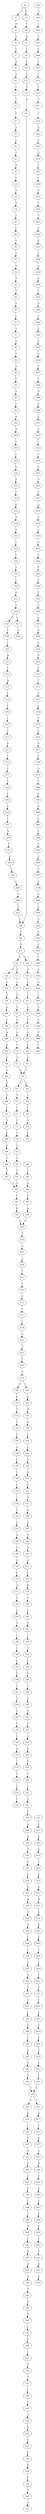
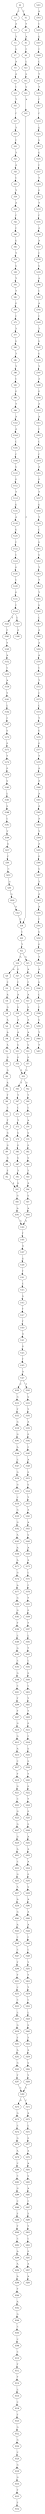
node "S82": added
edge "S223" -> "S225": added, label "G"
